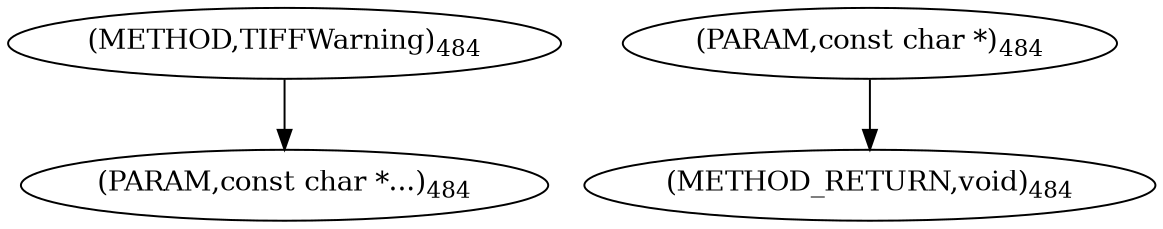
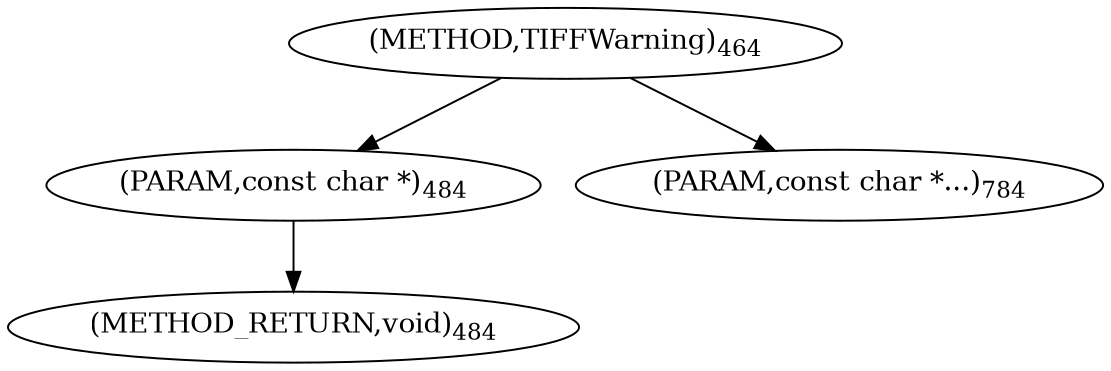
node "(METHOD,TIFFWarning)": text "484" -> "464"
edge "(METHOD,TIFFWarning)" -> "(PARAM,const char *)": added
node "(PARAM,const char *...)": text "484" -> "784"
